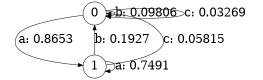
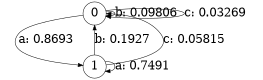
edge "0" -> "1": label "a: 0.8653   " -> "a: 0.8693   "
